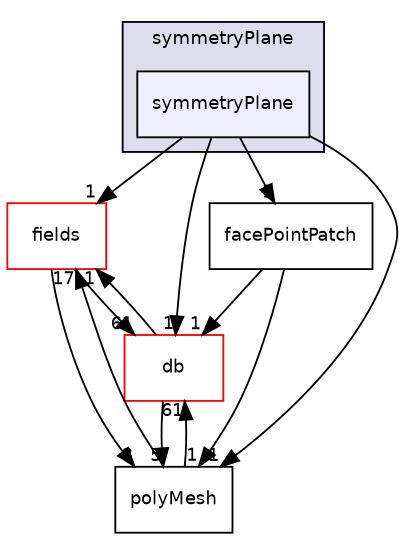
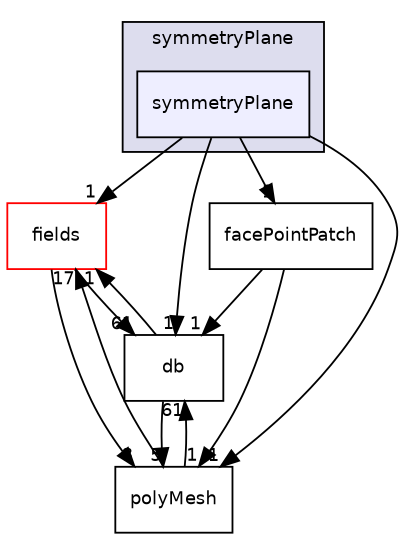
node "db": color red -> black
